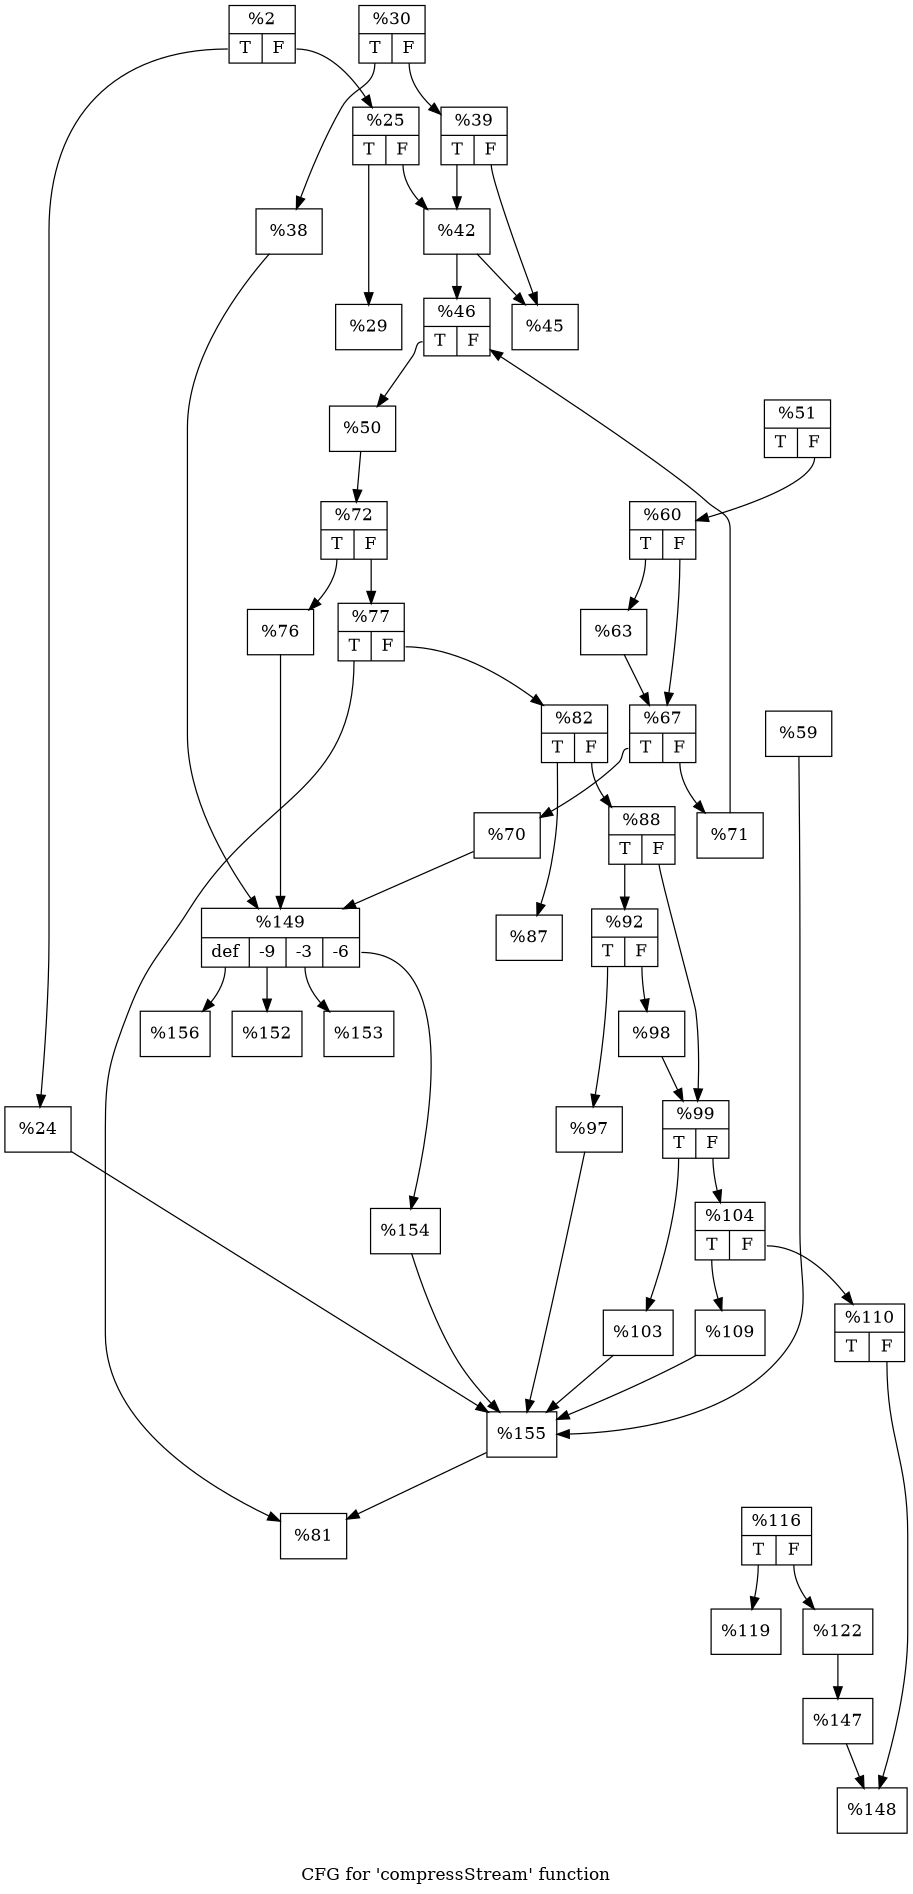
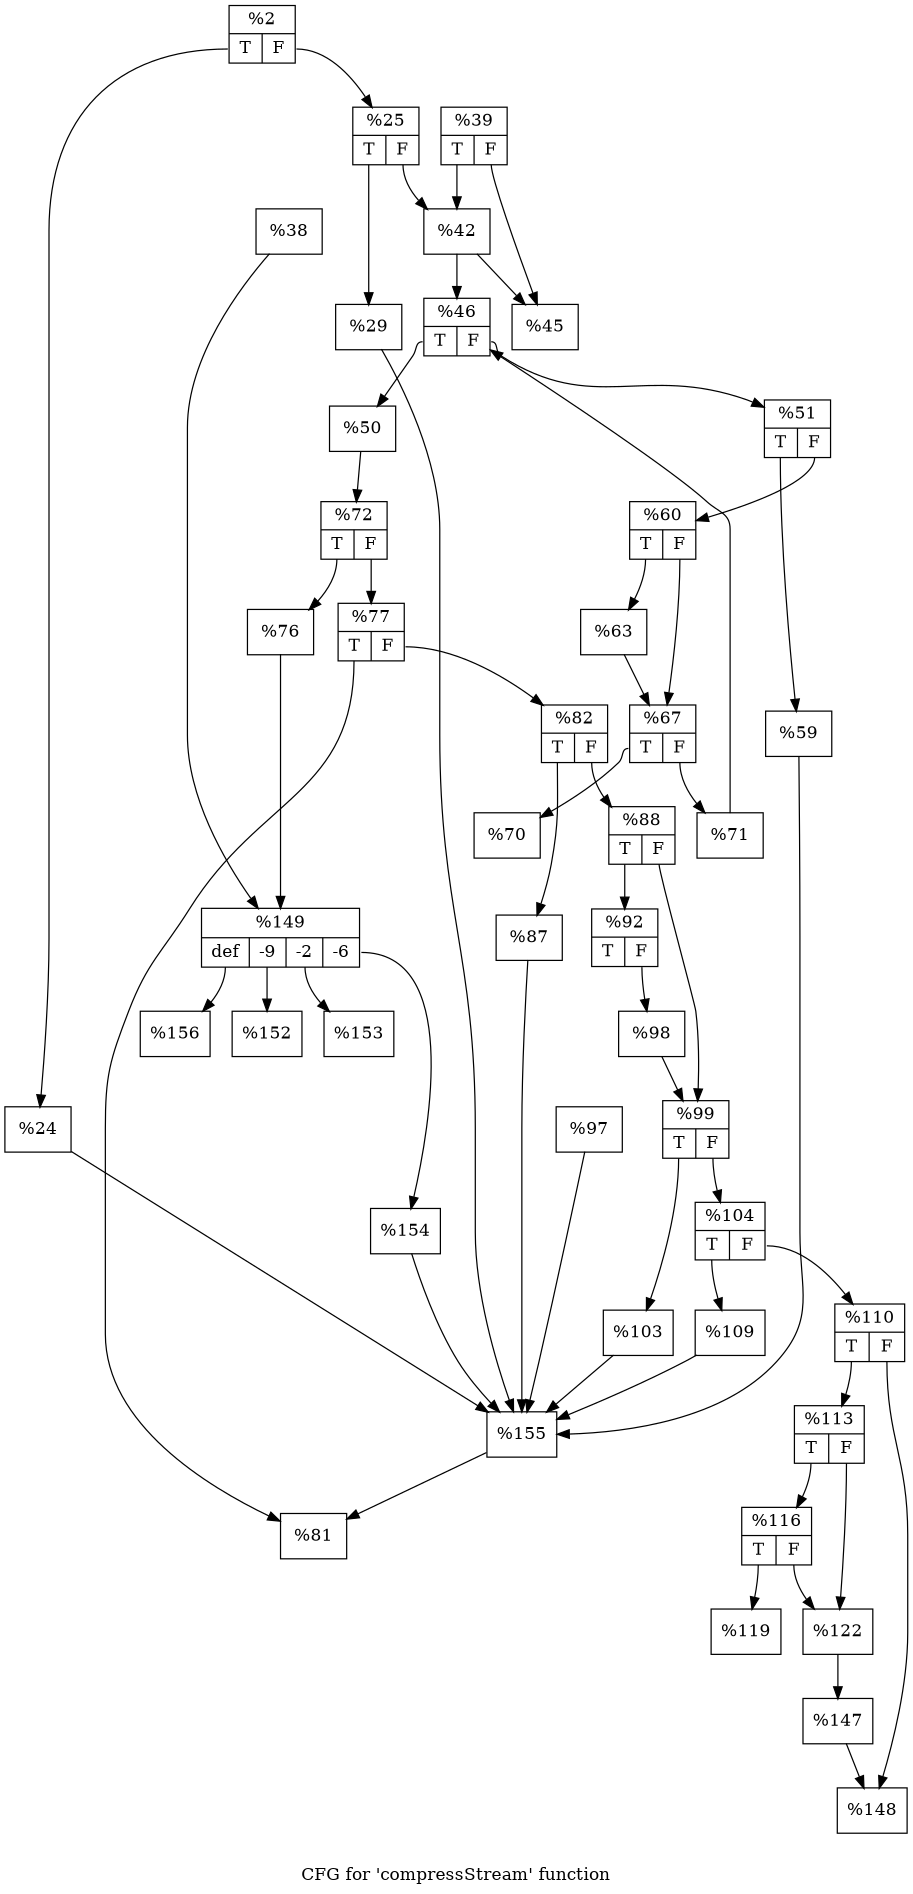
node "%30": removed
edge "%46" -> "%51": added
edge "%51" -> "%59": added
edge "%29" -> "%155": added
edge "%70" -> "%149": removed
node "%149": text "-3" -> "-2"
edge "%92" -> "%97": removed
edge "%87" -> "%155": added
node "%113": added
